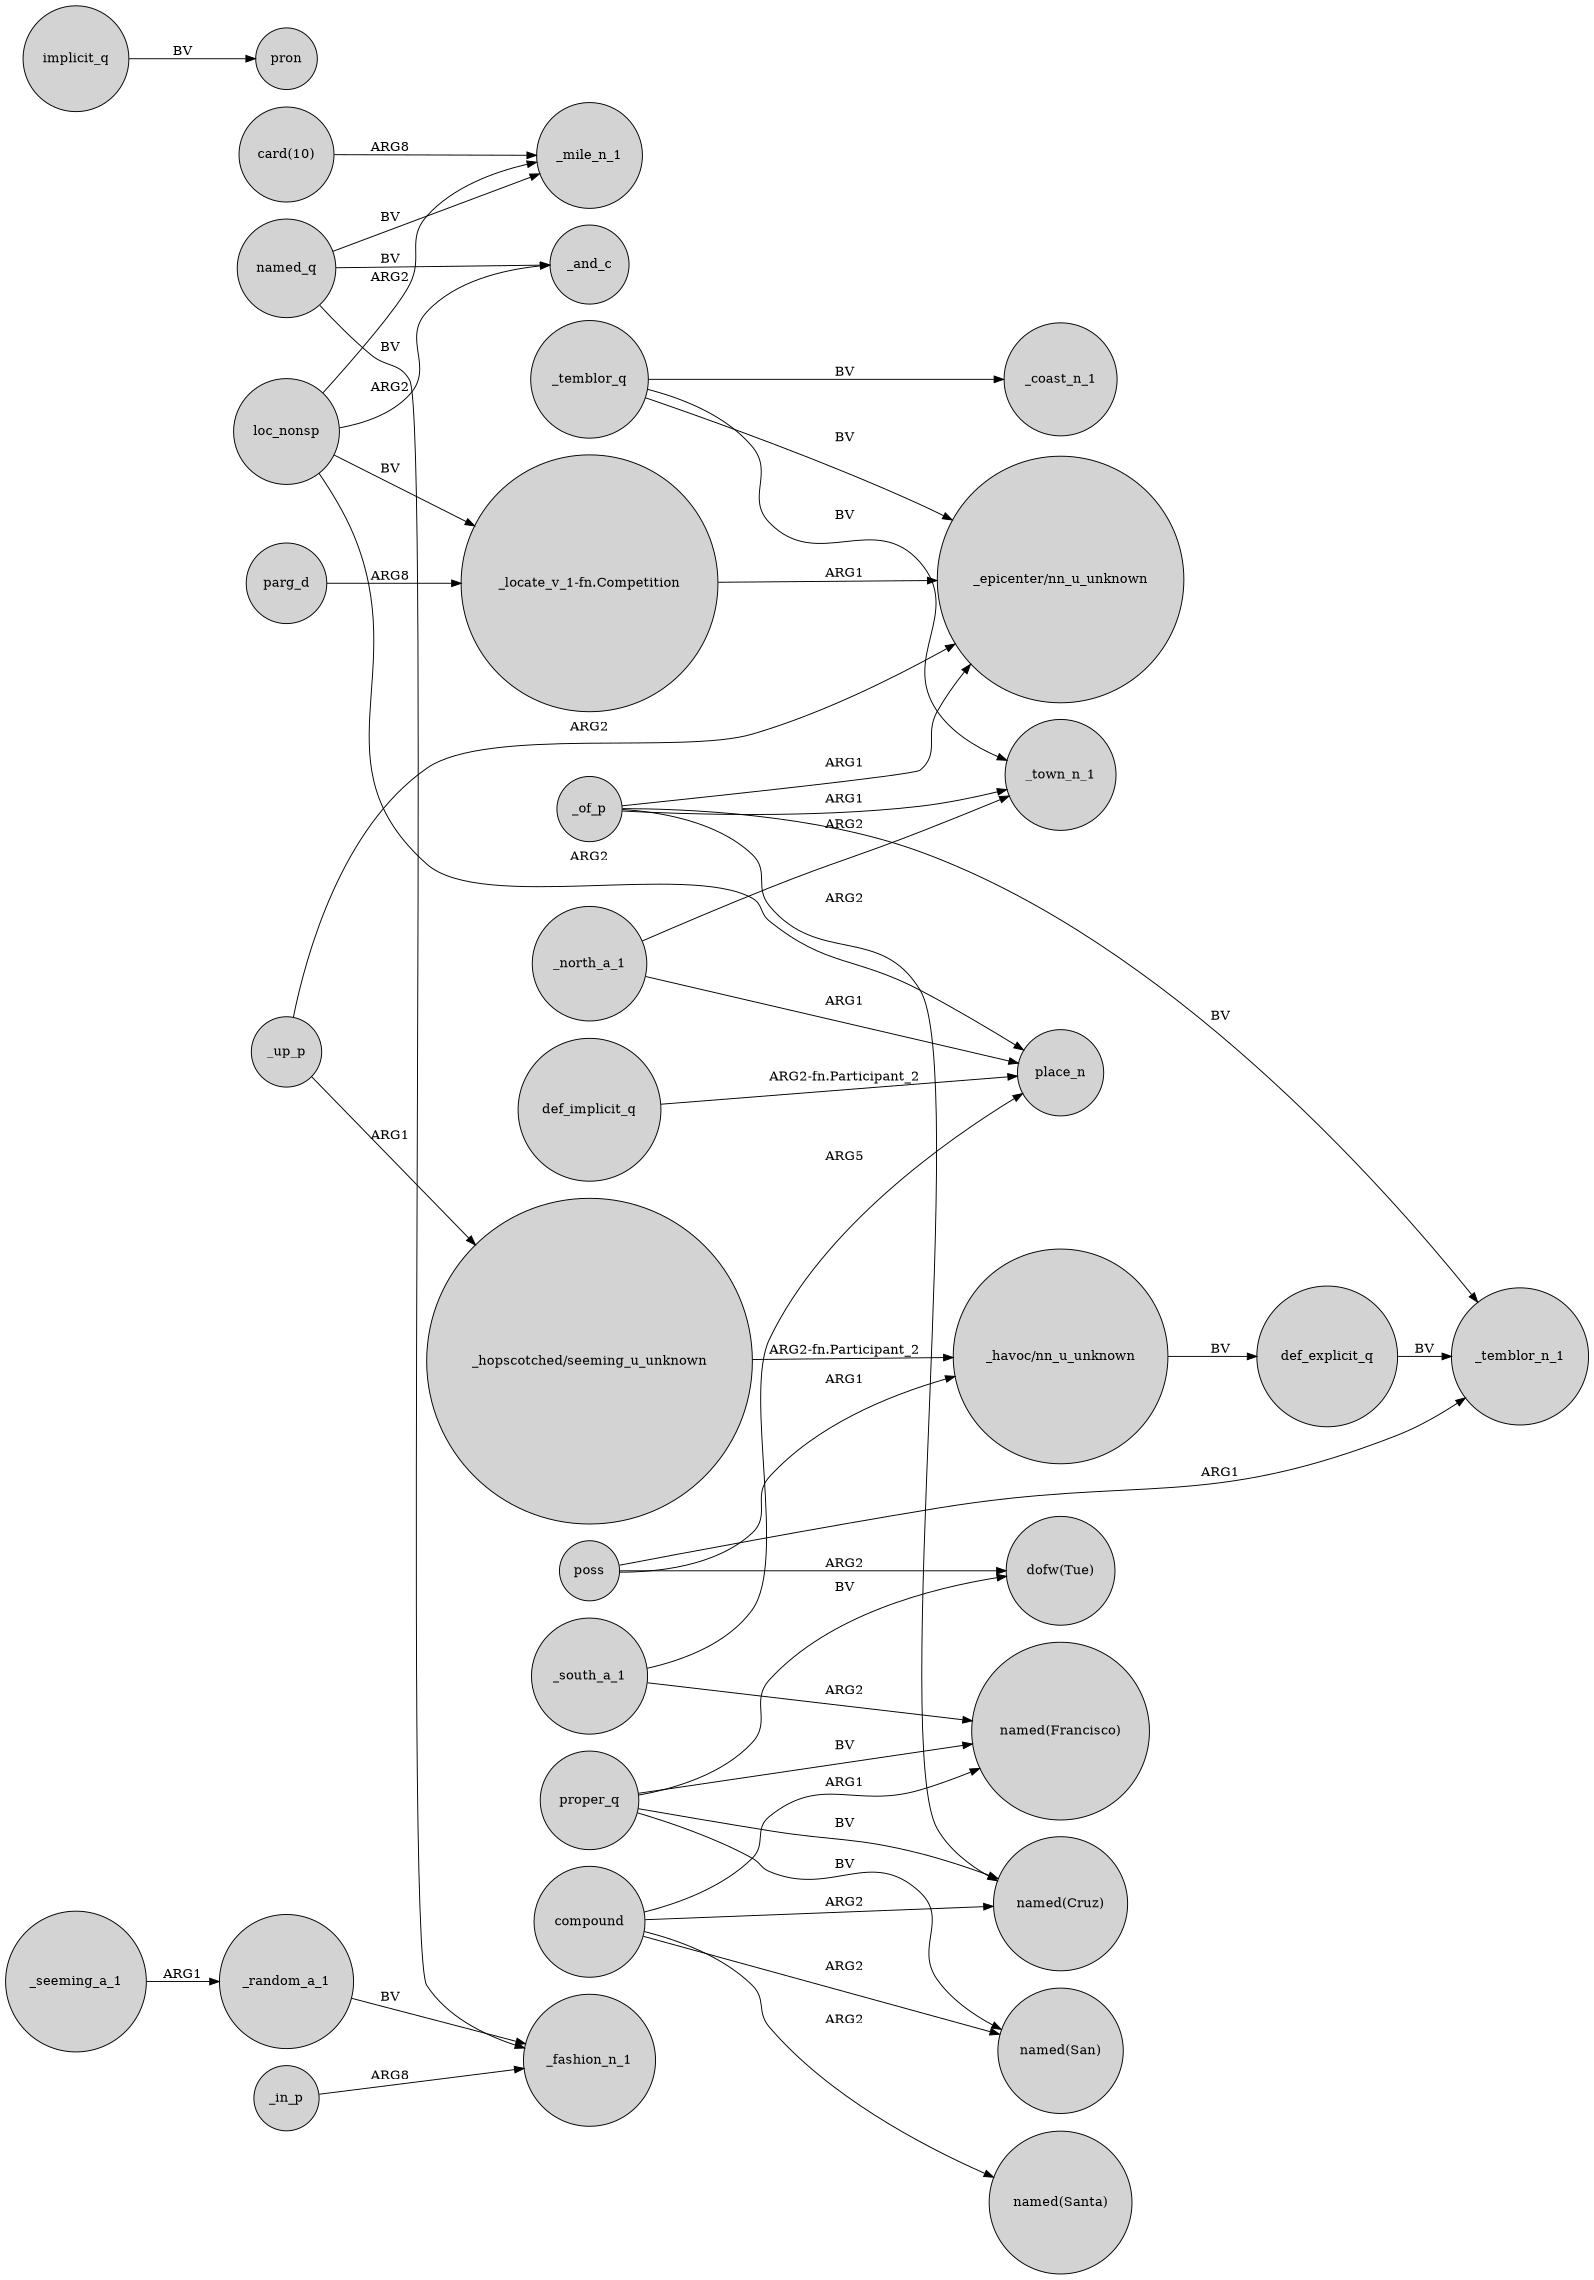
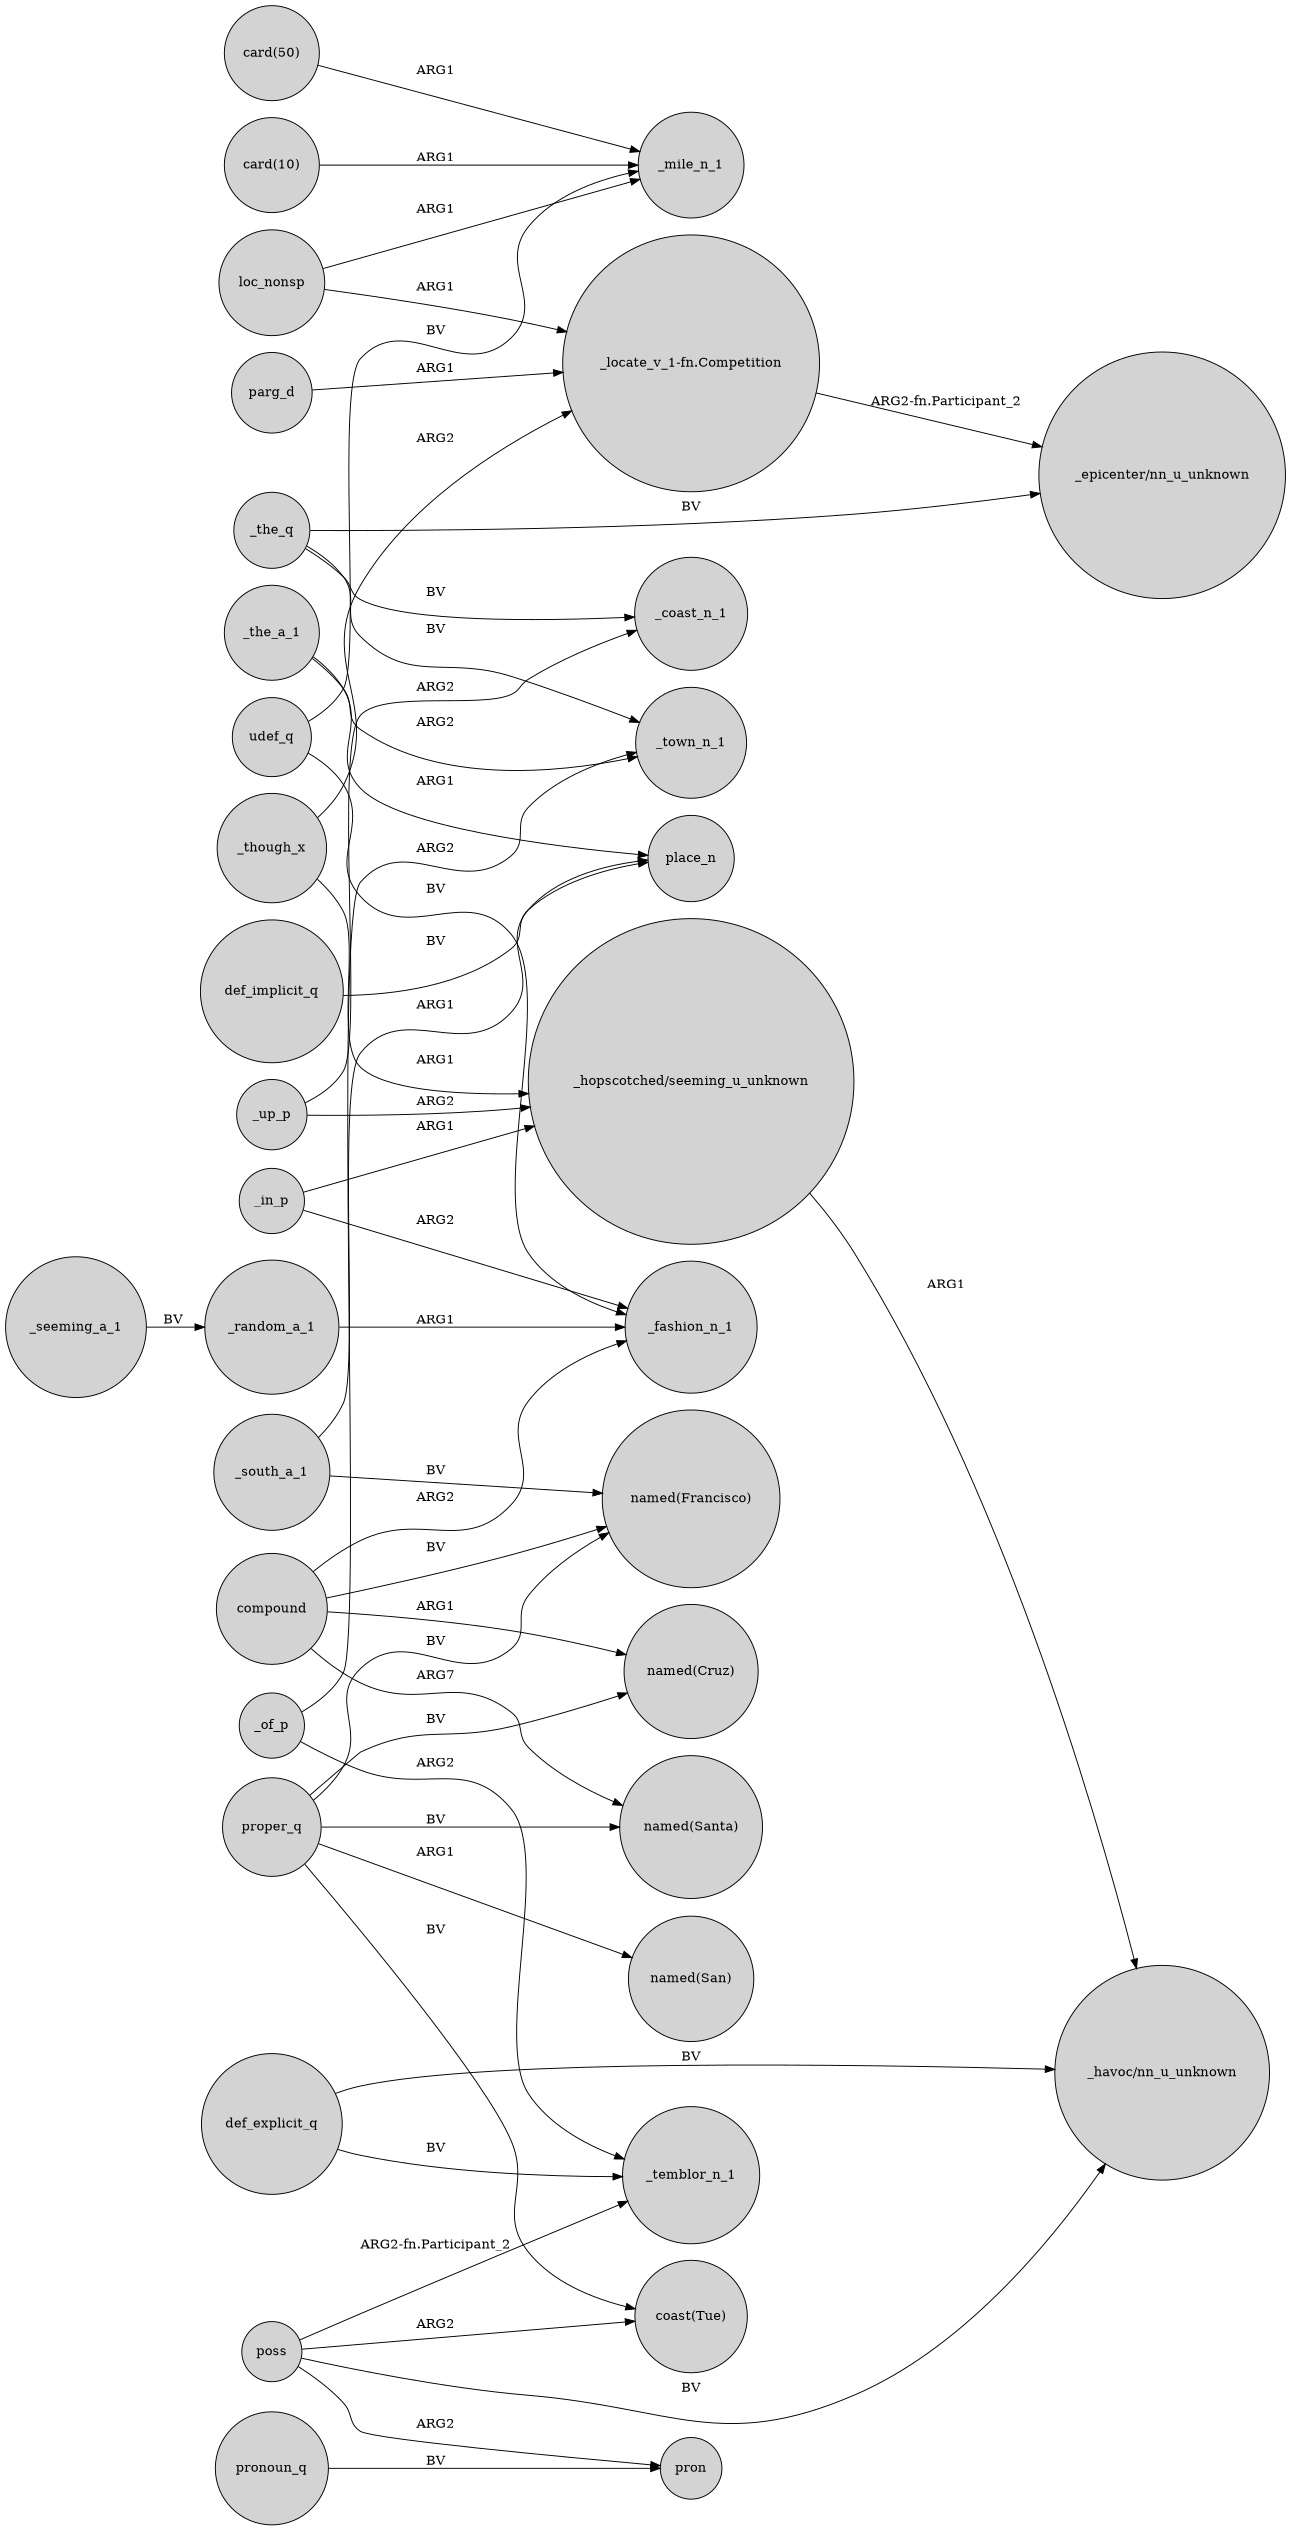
node "card(50)": added
node "implicit_q": label "implicit_q" -> "pronoun_q"
edge "card(10)" -> "_mile_n_1": label "ARG8" -> "ARG1"
node "_and_c": removed
node "named_q": label "named_q" -> "udef_q"
edge "loc_nonsp" -> "_mile_n_1": label "ARG2" -> "ARG1"
node "_temblor_q": label "_temblor_q" -> "_the_q"
edge "loc_nonsp" -> "_locate_v_1-fn.Competition": label "BV" -> "ARG1"
edge "_locate_v_1-fn.Competition" -> "_epicenter/nn_u_unknown": label "ARG1" -> "ARG2-fn.Participant_2"
edge "parg_d" -> "_locate_v_1-fn.Competition": label "ARG8" -> "ARG1"
edge "_up_p" -> "_epicenter/nn_u_unknown": now "_up_p" -> "_coast_n_1"
edge "_of_p" -> "_epicenter/nn_u_unknown": removed, label "ARG1"
edge "_of_p" -> "_town_n_1": label "ARG1" -> "ARG2"
node "_though_x": added
edge "loc_nonsp" -> "place_n": removed, label "ARG2"
node "_north_a_1": label "_north_a_1" -> "_the_a_1"
edge "_of_p" -> "_temblor_n_1": label "BV" -> "ARG2"
edge "def_implicit_q" -> "place_n": label "ARG2-fn.Participant_2" -> "BV"
edge "_up_p" -> "_hopscotched/seeming_u_unknown": label "ARG1" -> "ARG2"
edge "_south_a_1" -> "place_n": label "ARG5" -> "ARG1"
edge "_in_p" -> "_hopscotched/seeming_u_unknown": added, label "ARG1"
edge "_of_p" -> "named(Cruz)": removed, label "ARG2"
edge "_hopscotched/seeming_u_unknown" -> "_havoc/nn_u_unknown": label "ARG2-fn.Participant_2" -> "ARG1"
edge "_havoc/nn_u_unknown" -> "def_explicit_q": reversed
edge "poss" -> "_havoc/nn_u_unknown": label "ARG1" -> "BV"
edge "poss" -> "_temblor_n_1": label "ARG1" -> "ARG2-fn.Participant_2"
node "dofw(Tue)": label "dofw(Tue)" -> "coast(Tue)"
edge "_south_a_1" -> "named(Francisco)": label "ARG2" -> "BV"
edge "compound" -> "named(Francisco)": label "ARG1" -> "BV"
edge "proper_q" -> "named(Santa)": added, label "BV"
edge "proper_q" -> "named(San)": label "BV" -> "ARG1"
edge "compound" -> "named(Cruz)": label "ARG2" -> "ARG1"
edge "_seeming_a_1" -> "_random_a_1": label "ARG1" -> "BV"
edge "compound" -> "named(San)": now "compound" -> "_fashion_n_1"
edge "_random_a_1" -> "_fashion_n_1": label "BV" -> "ARG1"
edge "compound" -> "named(Santa)": label "ARG2" -> "ARG7"
edge "_in_p" -> "_fashion_n_1": label "ARG8" -> "ARG2"
edge "poss" -> "pron": added, label "ARG2"
